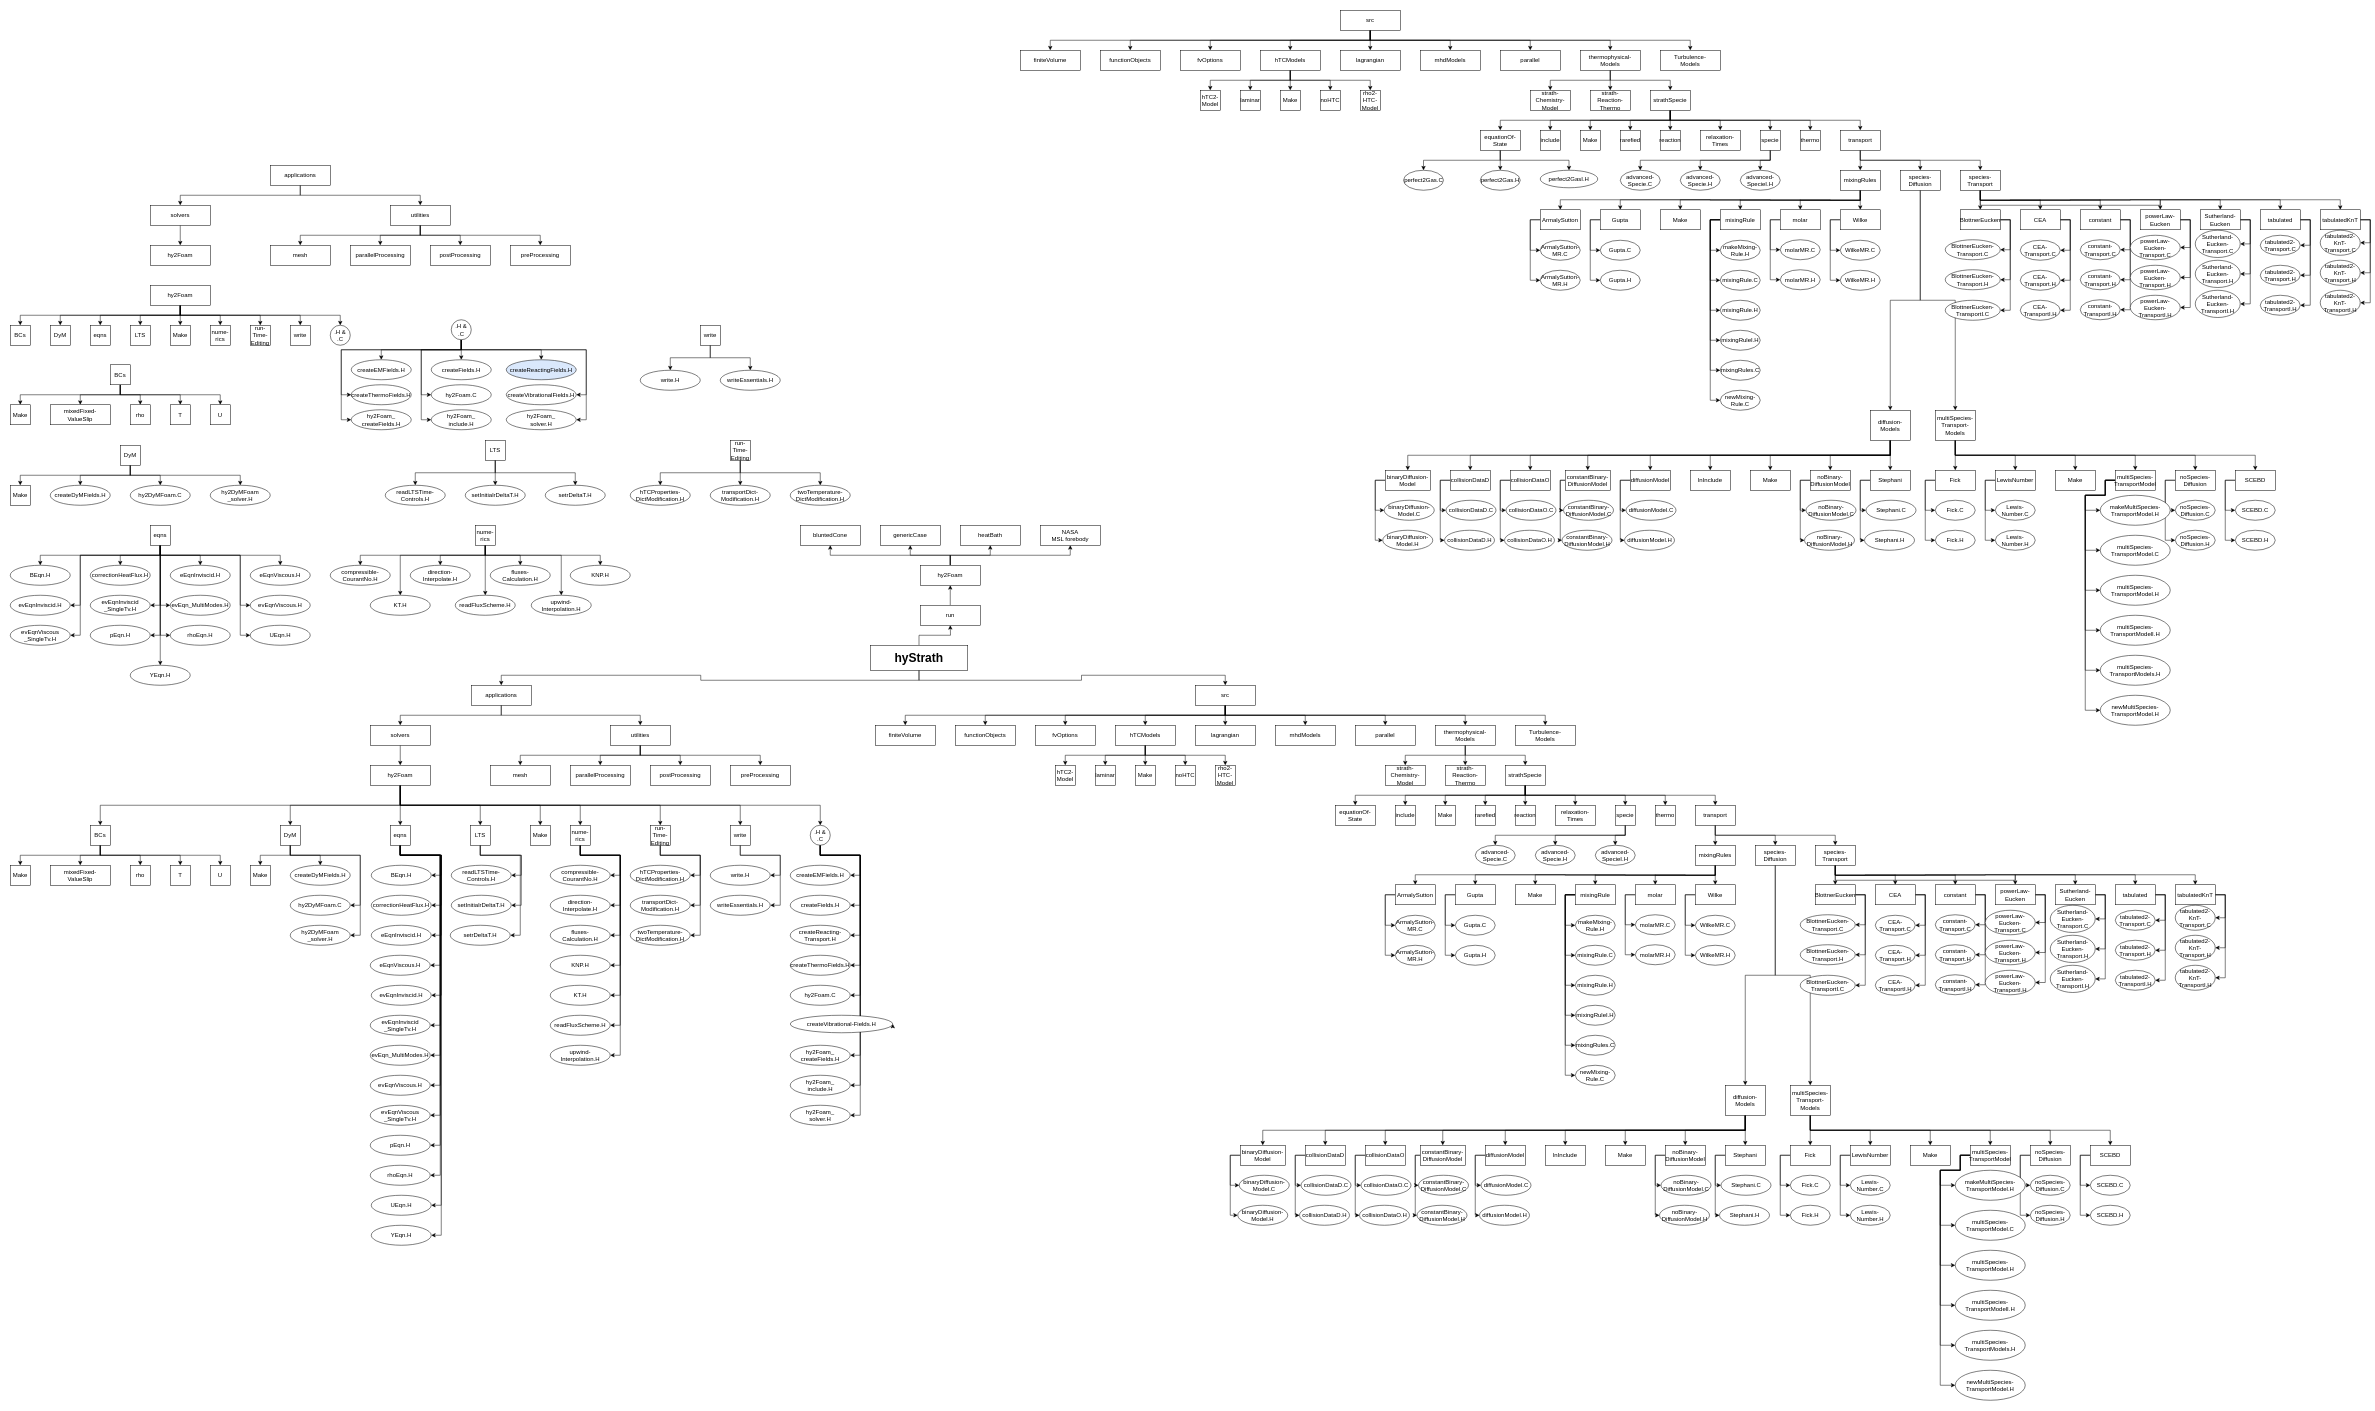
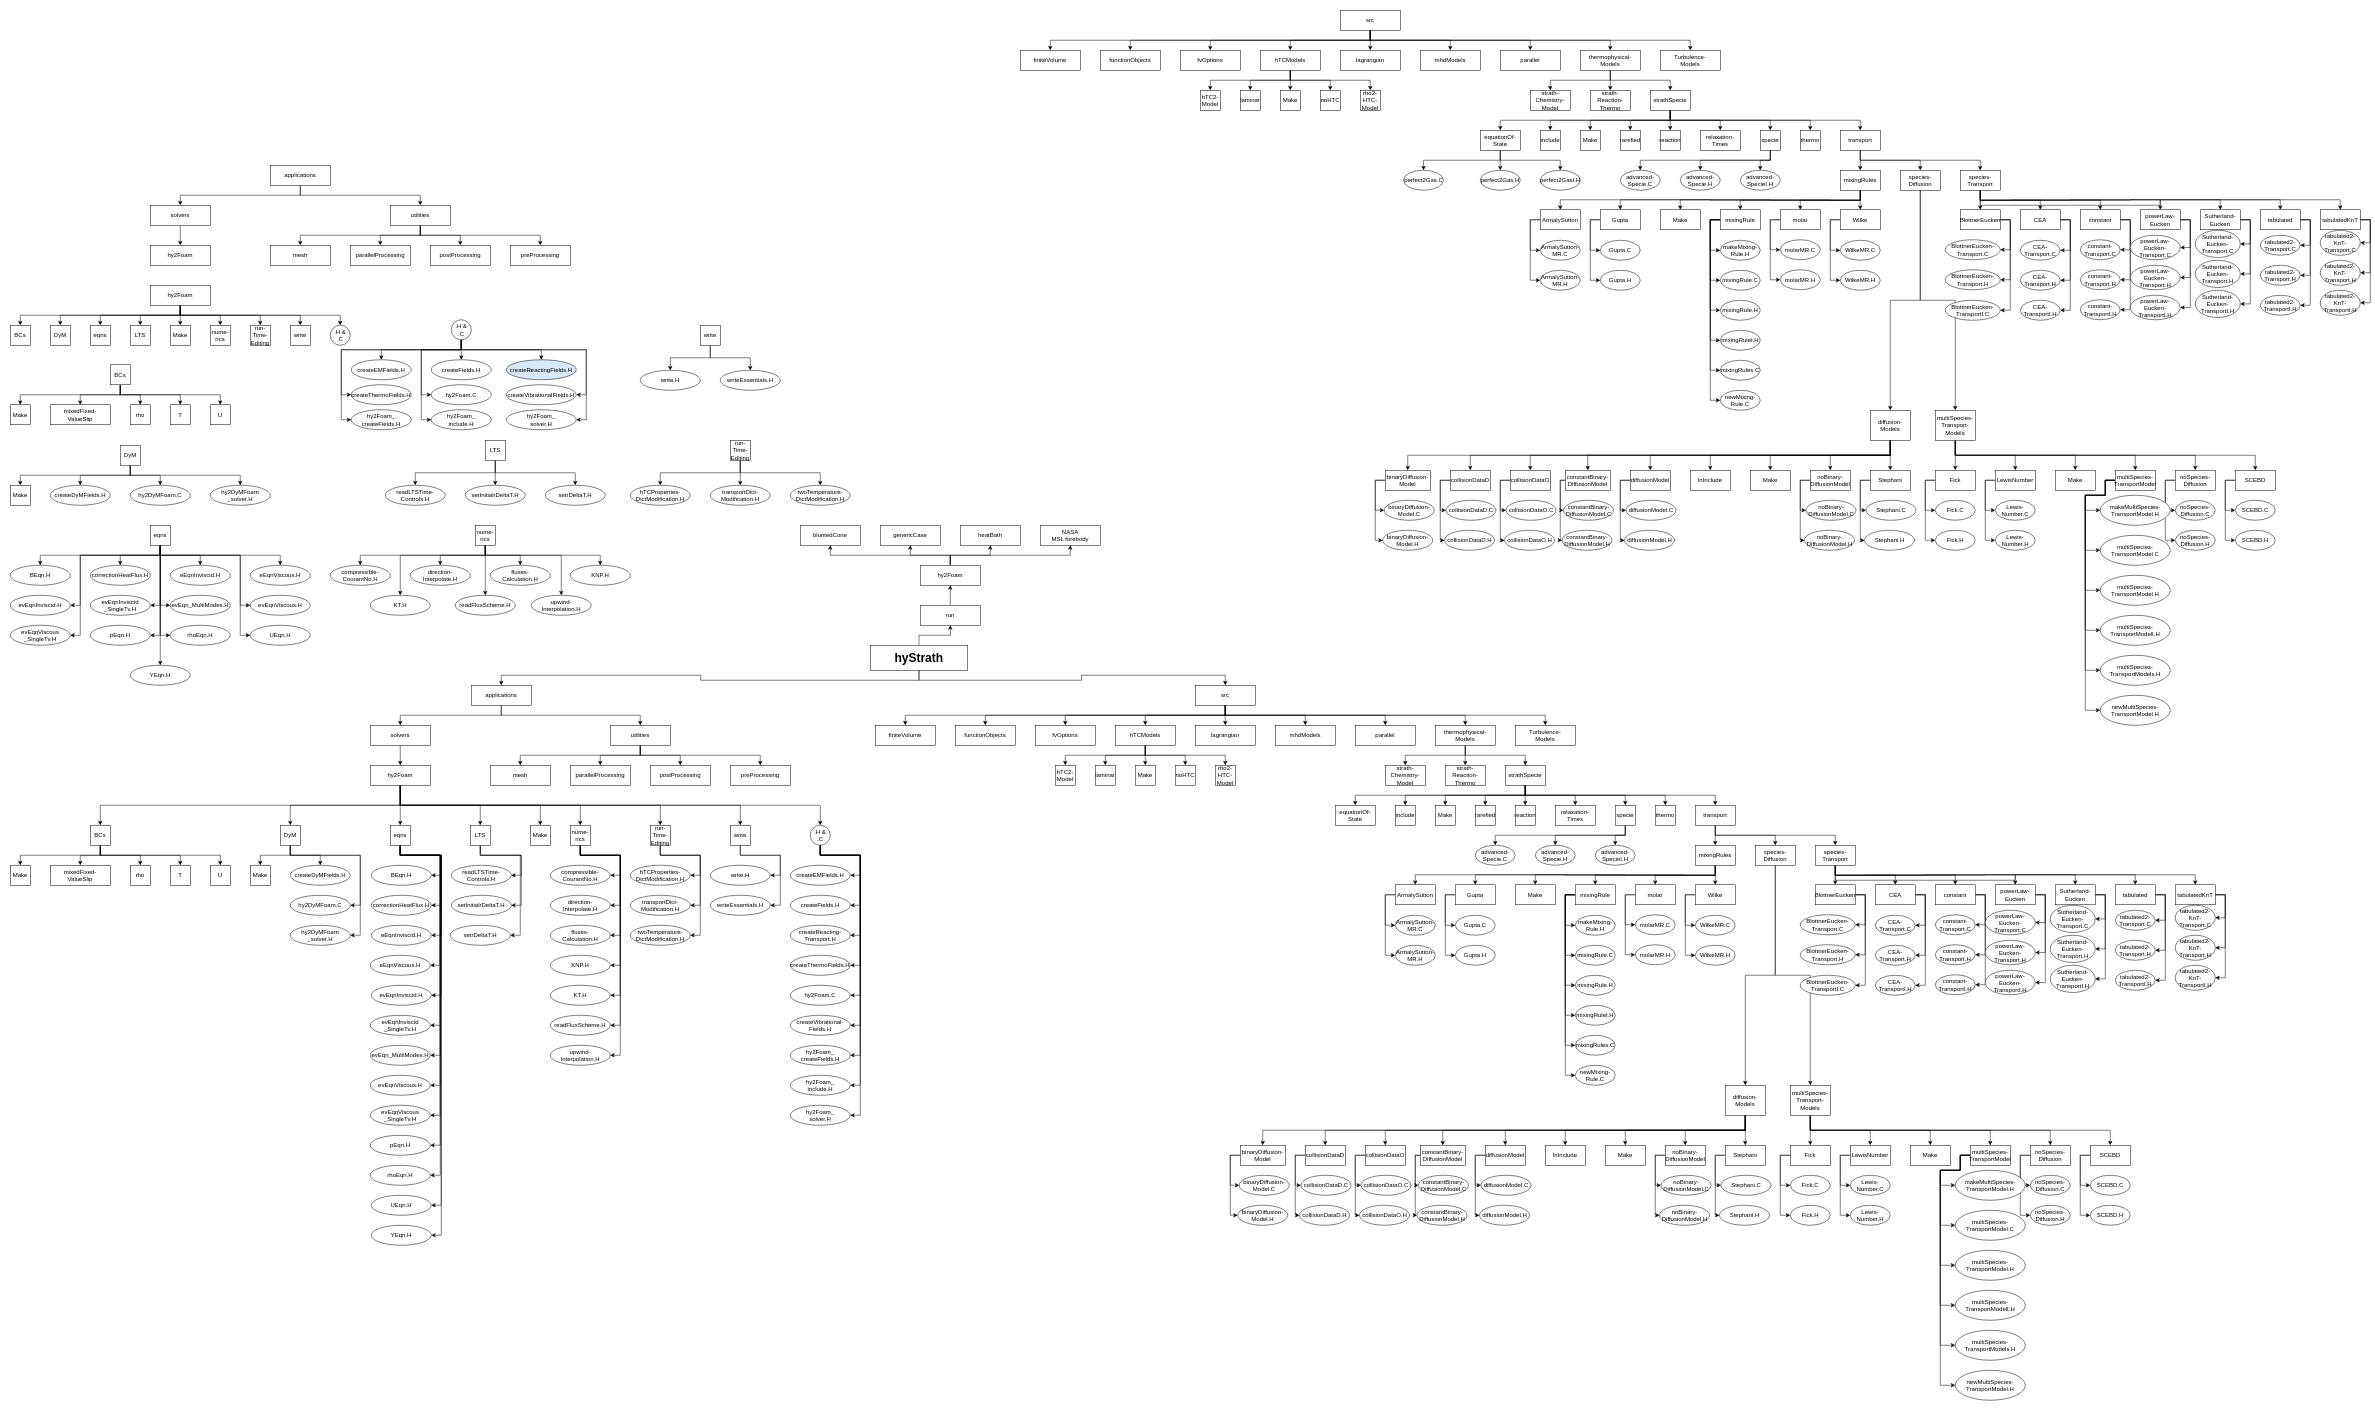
node "perfect2GasI.H": size 58x18 -> 40x20
node "createVibrational-Fields.H": size 103x18 -> 60x20
